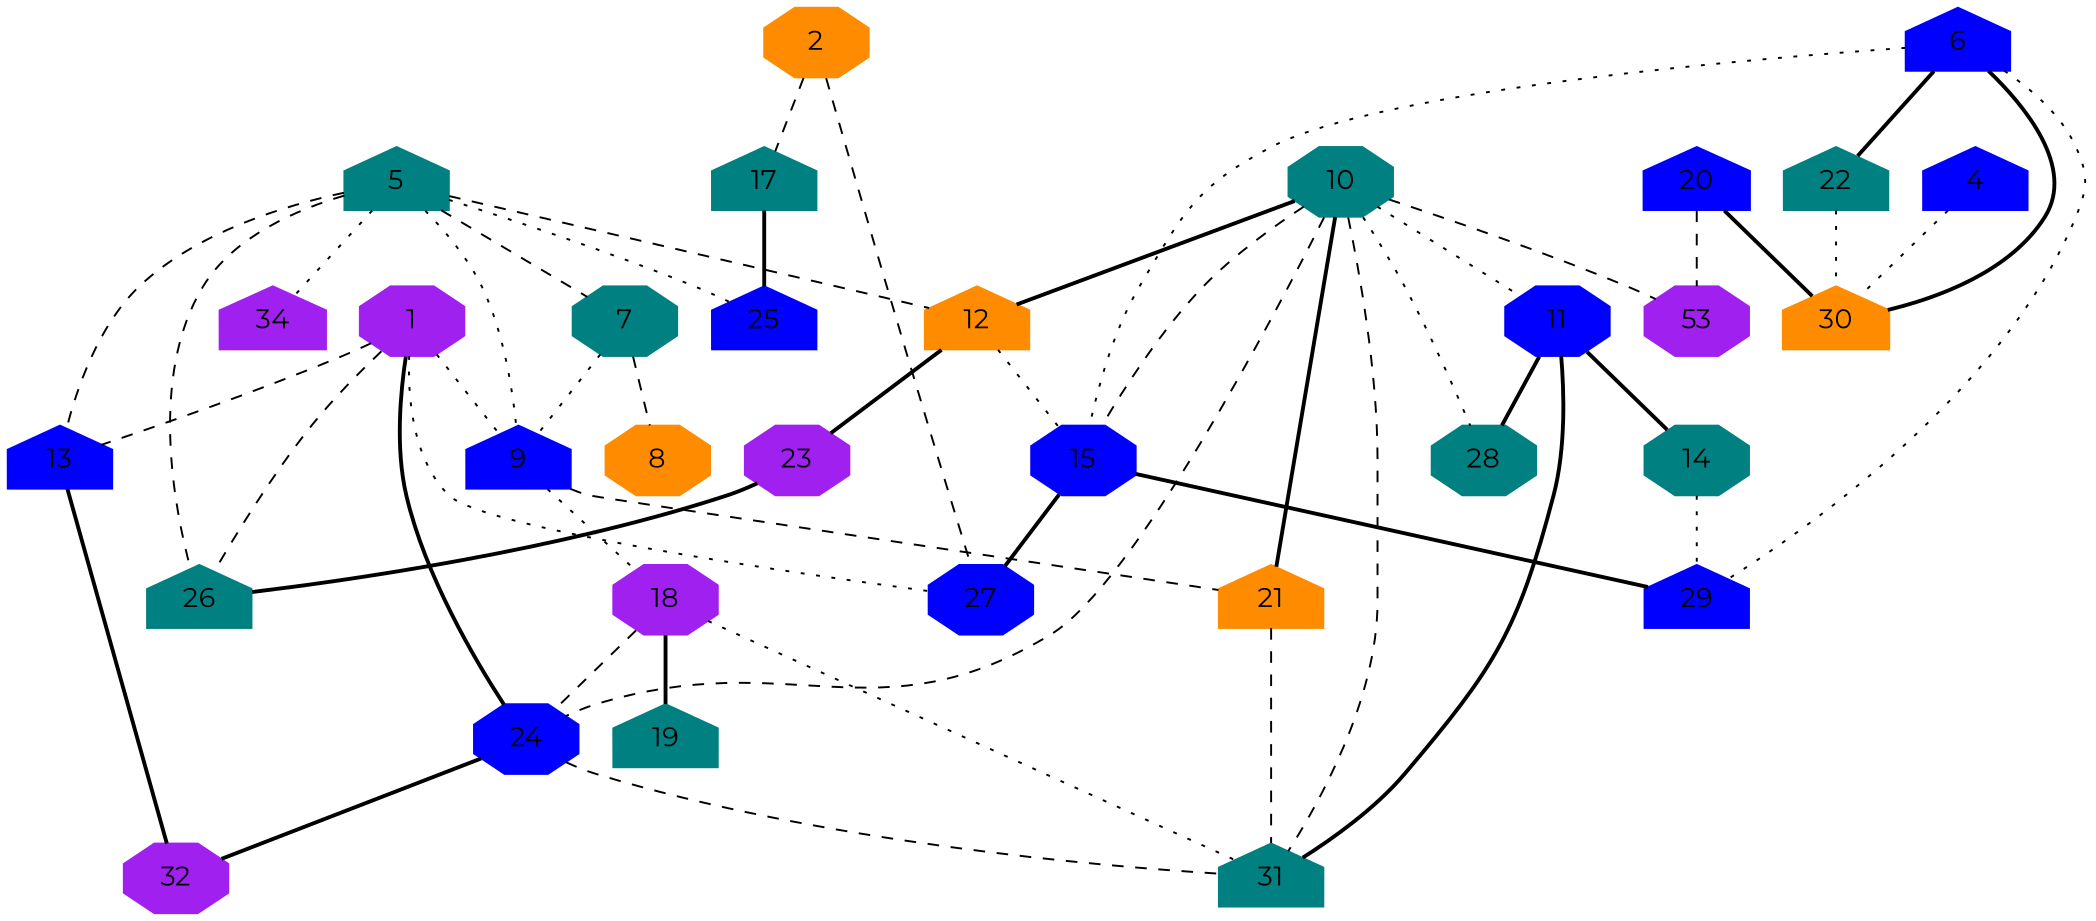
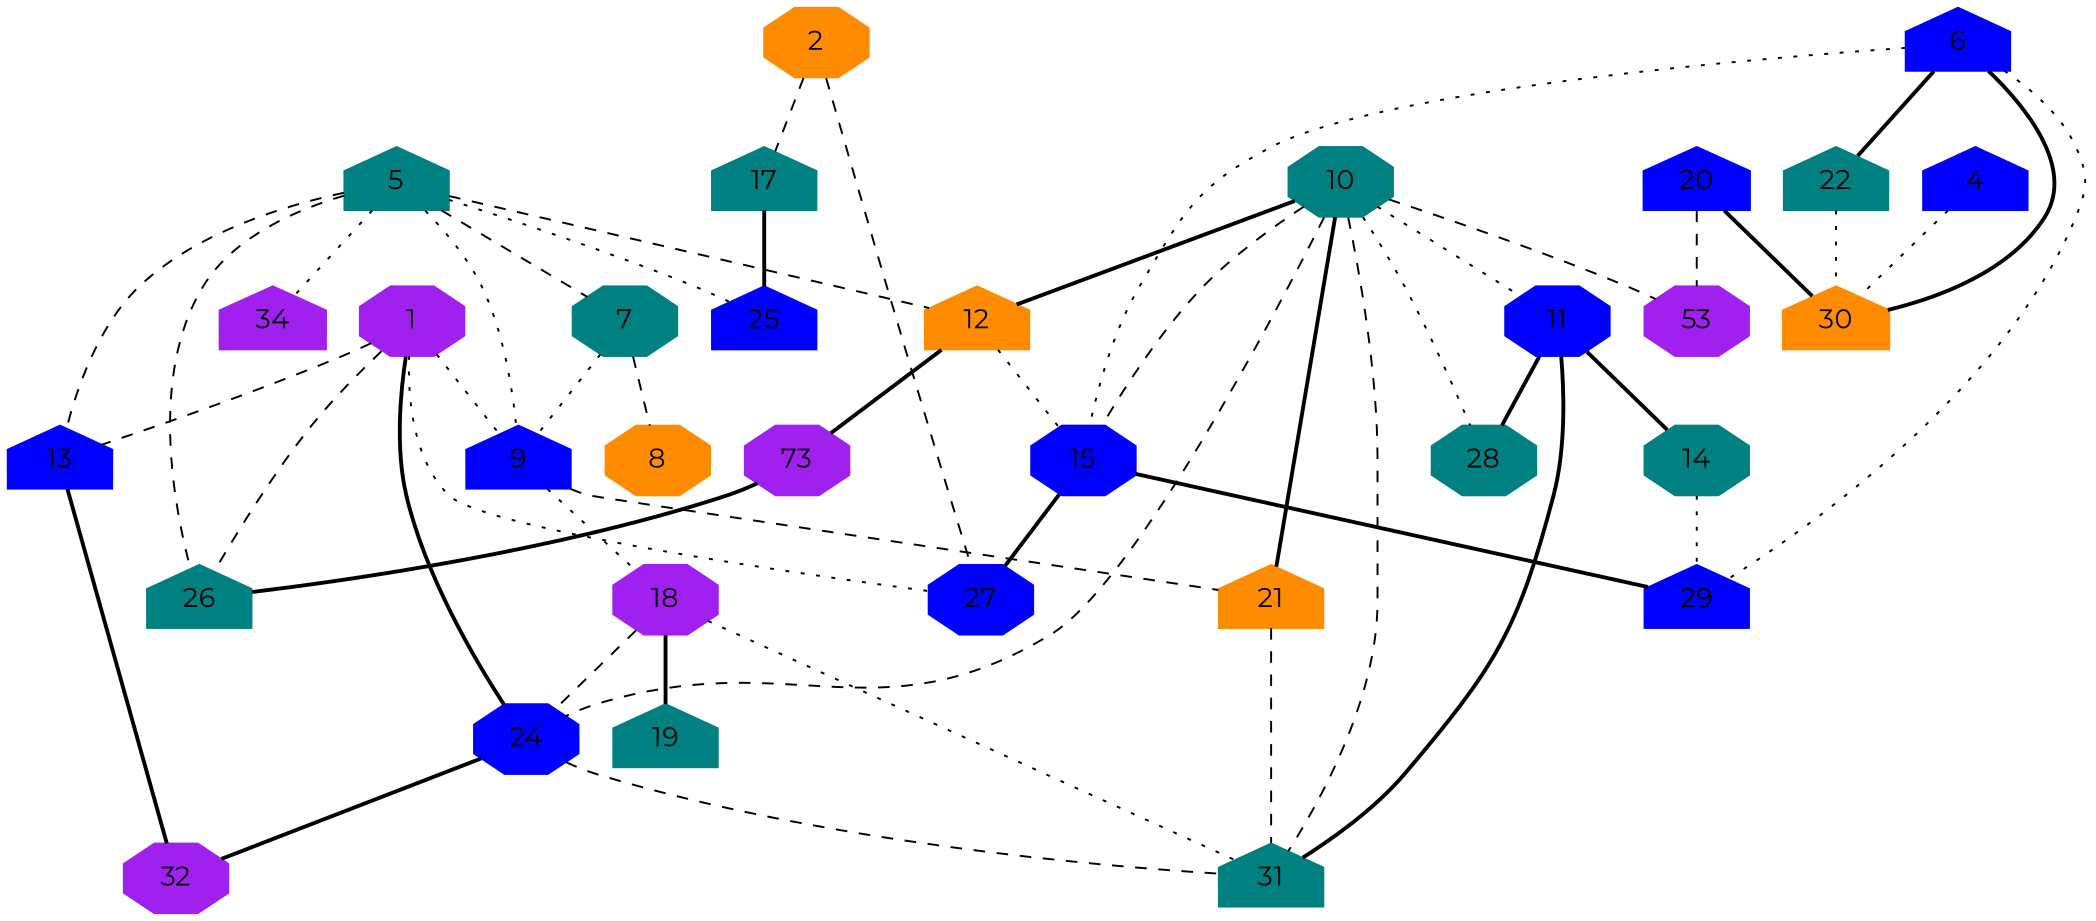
node "23": label "23" -> "73"
